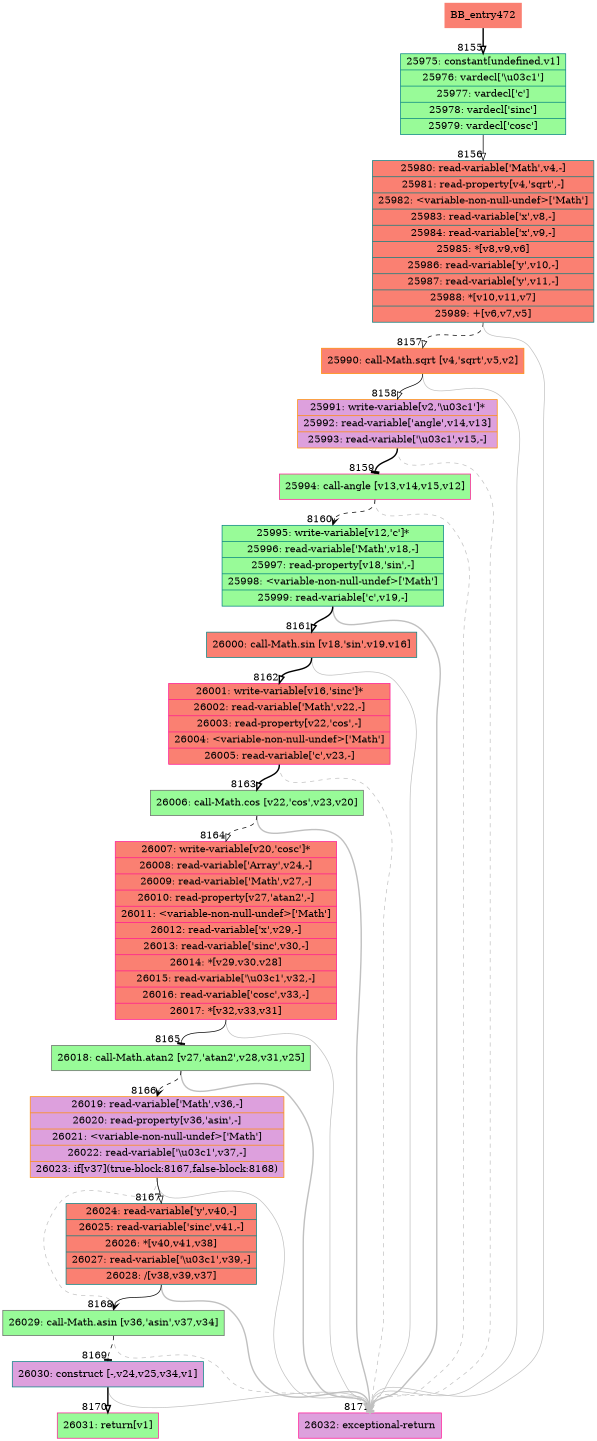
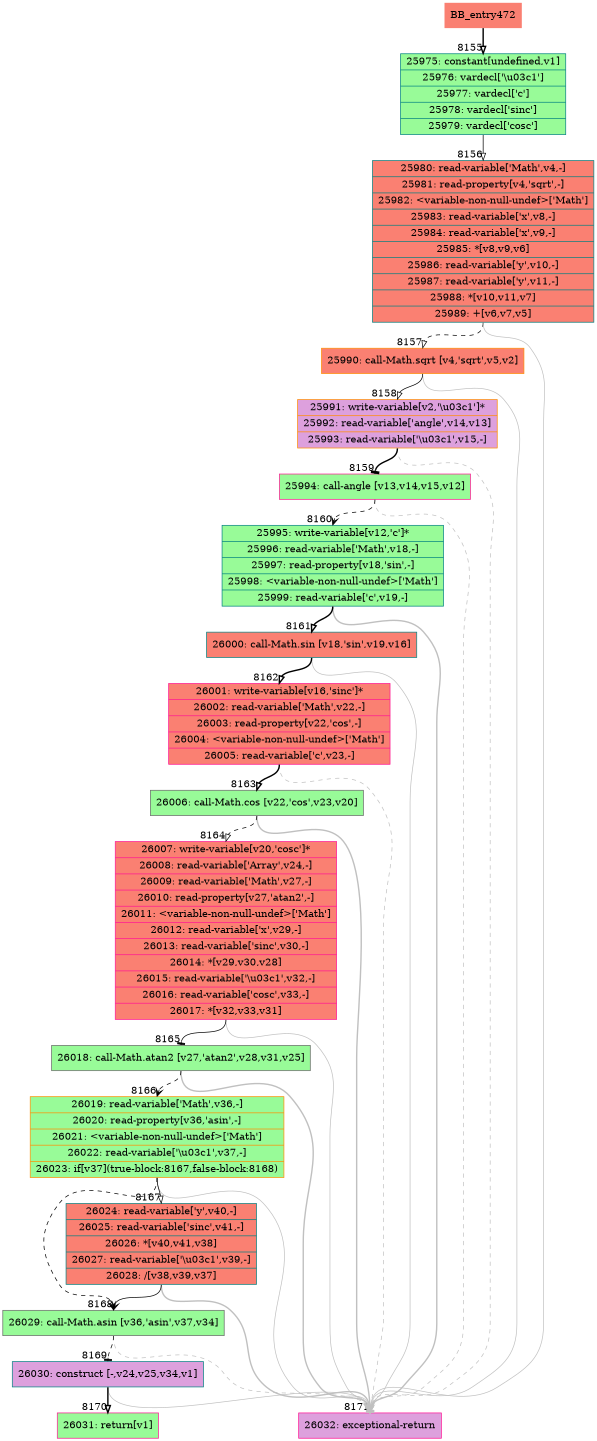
node "26019: read-variable['Math',v36,-]": fillcolor plum -> palegreen
edge "26019: read-variable['Math',v36,-]" -> "26029: call-Math.asin [v36,'asin',v37,v34]": color gray -> black
